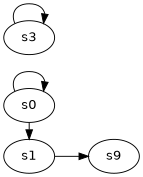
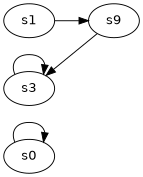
edge "s9" -> "s3": added
edge "s0" -> "s1": removed
